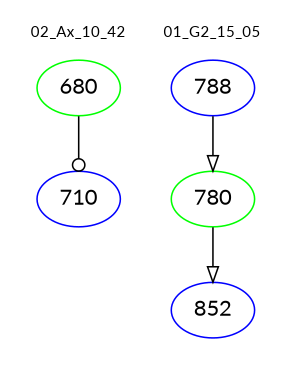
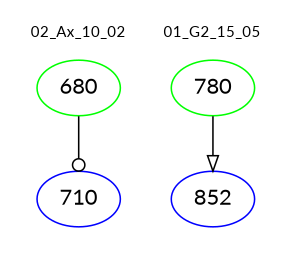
cluster "02_Ax_10_42": label "02_Ax_10_42" -> "02_Ax_10_02"
node "788": removed
